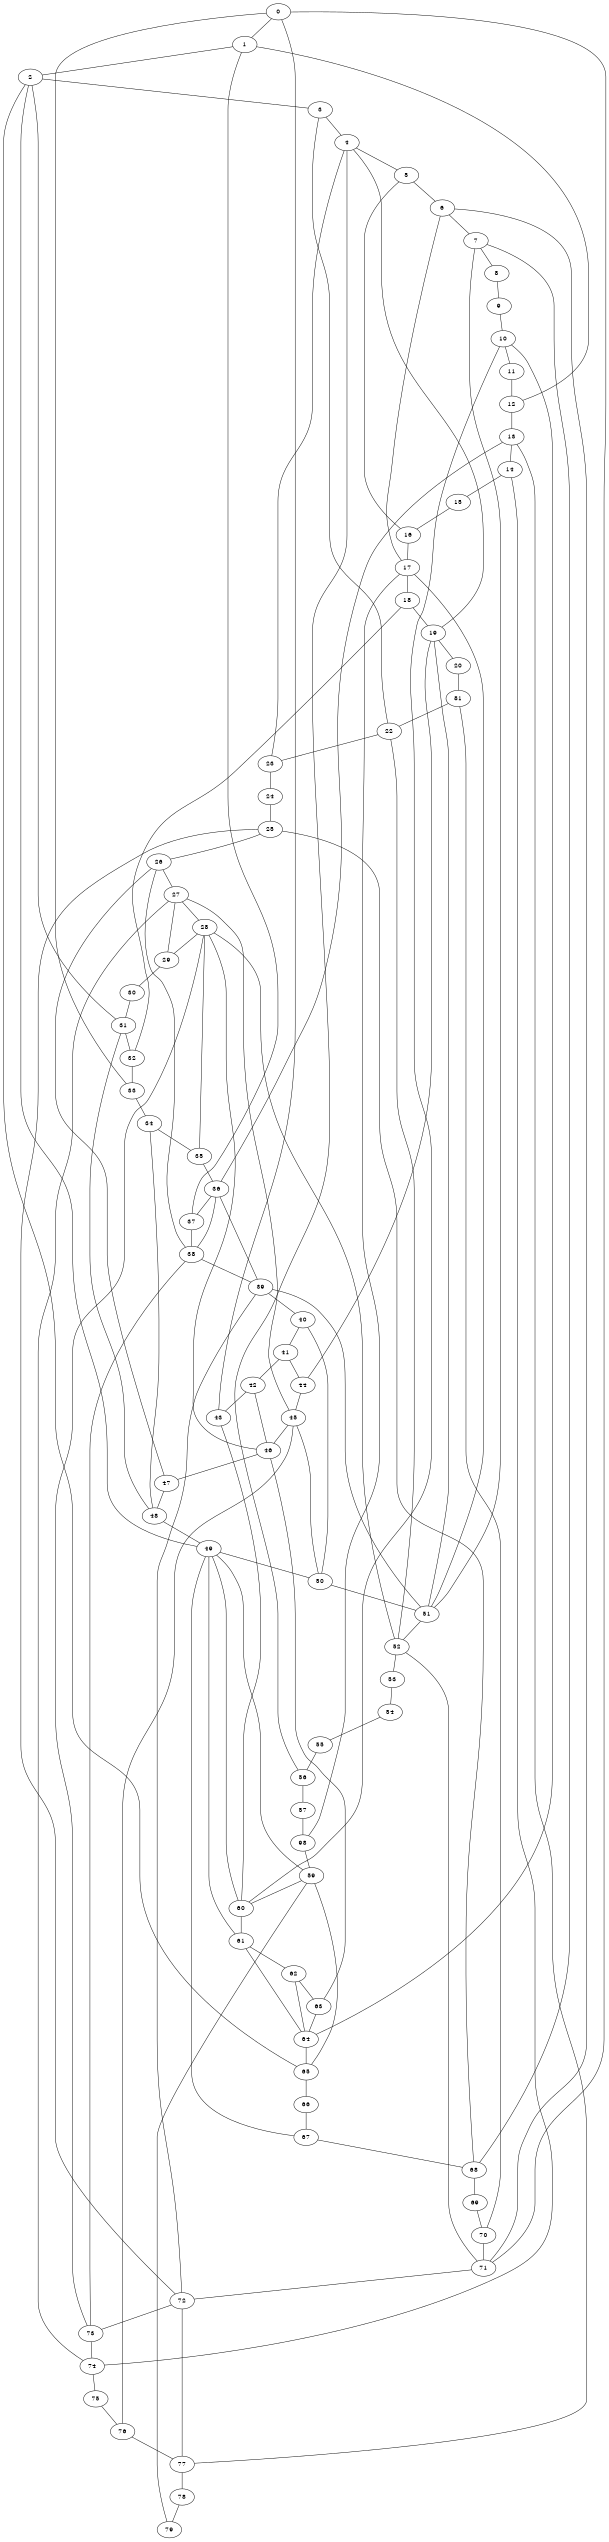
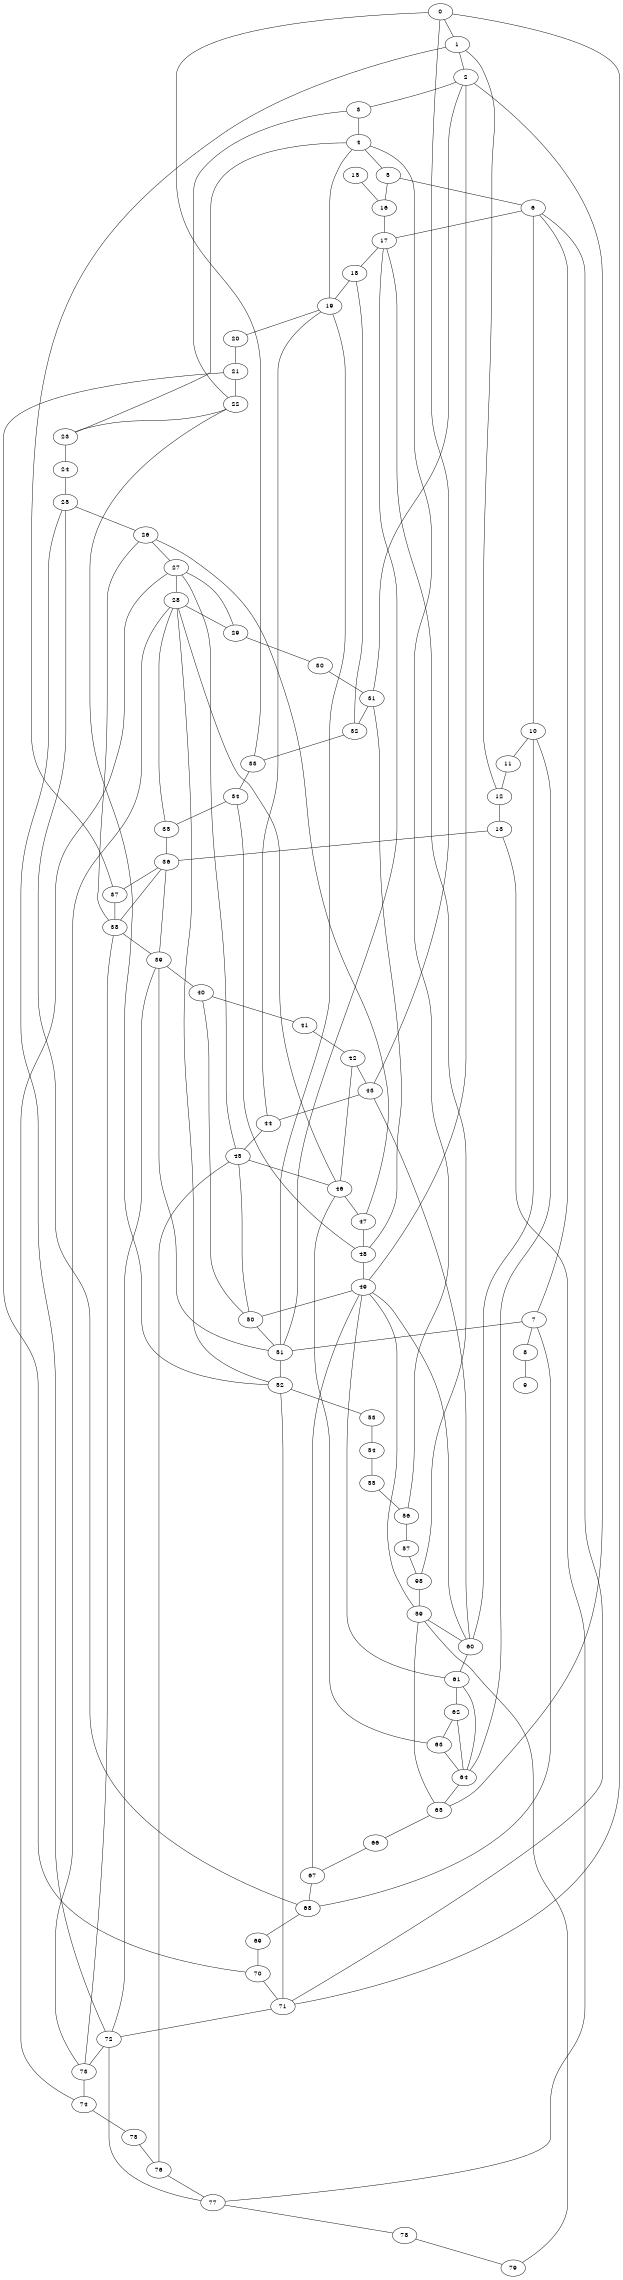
edge "9" -- "10": now "6" -- "10"
node "14": removed
node "81": label "81" -> "21"
edge "41" -- "44": now "43" -- "44"
